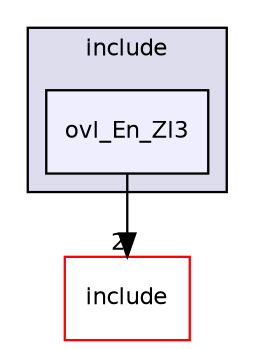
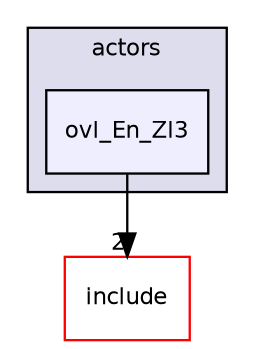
cluster "include": label "include" -> "actors"
